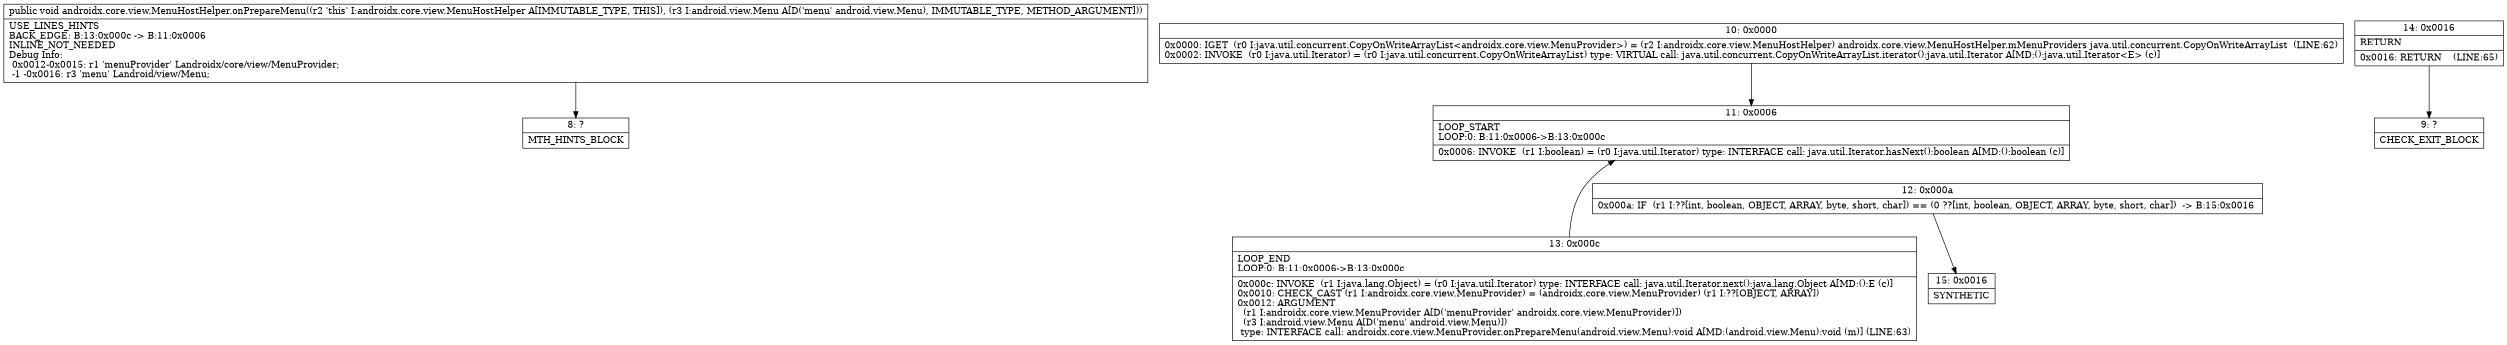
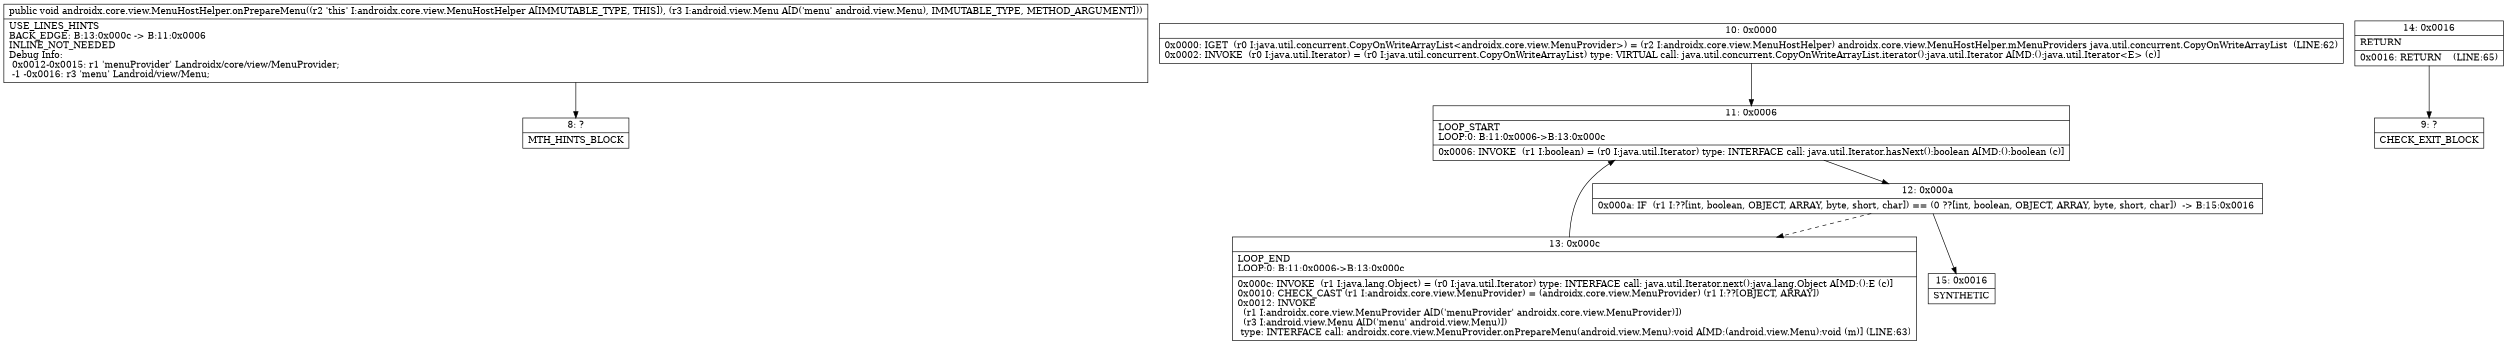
edge "11: 0x0006" -> "12: 0x000a": added
edge "12: 0x000a" -> "13: 0x000c": added
node "13: 0x000c": text "0x0012: ARGUMENT" -> "0x0012: INVOKE"
